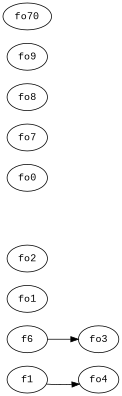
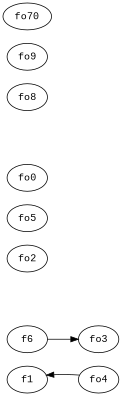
node "fo7": removed
node "fo5": added
node "fo1": removed
edge "f1" -> "fo4": reversed
